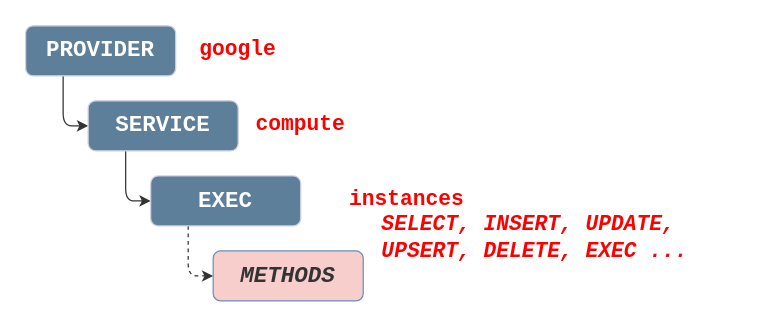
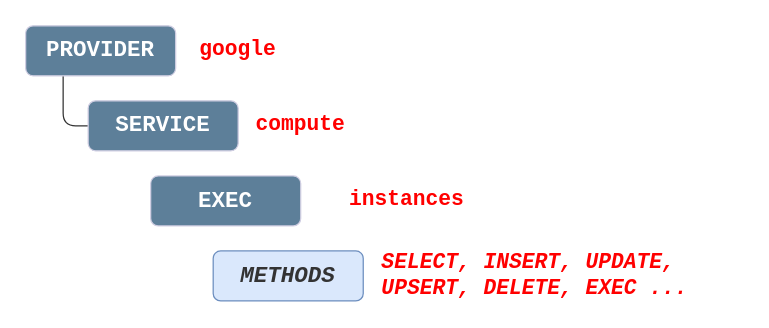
edge "PROVIDER" -> "SERVICE": arrowhead classic -> none
edge "SERVICE" -> "EXEC": removed
node "SELECT, INSERT, UPDATE, UPSERT, DELETE, EXEC ...": moved (561, 238) -> (561, 276)
edge "EXEC" -> "METHODS": removed
node "METHODS": fillcolor #f8cecc -> #dae8fc
